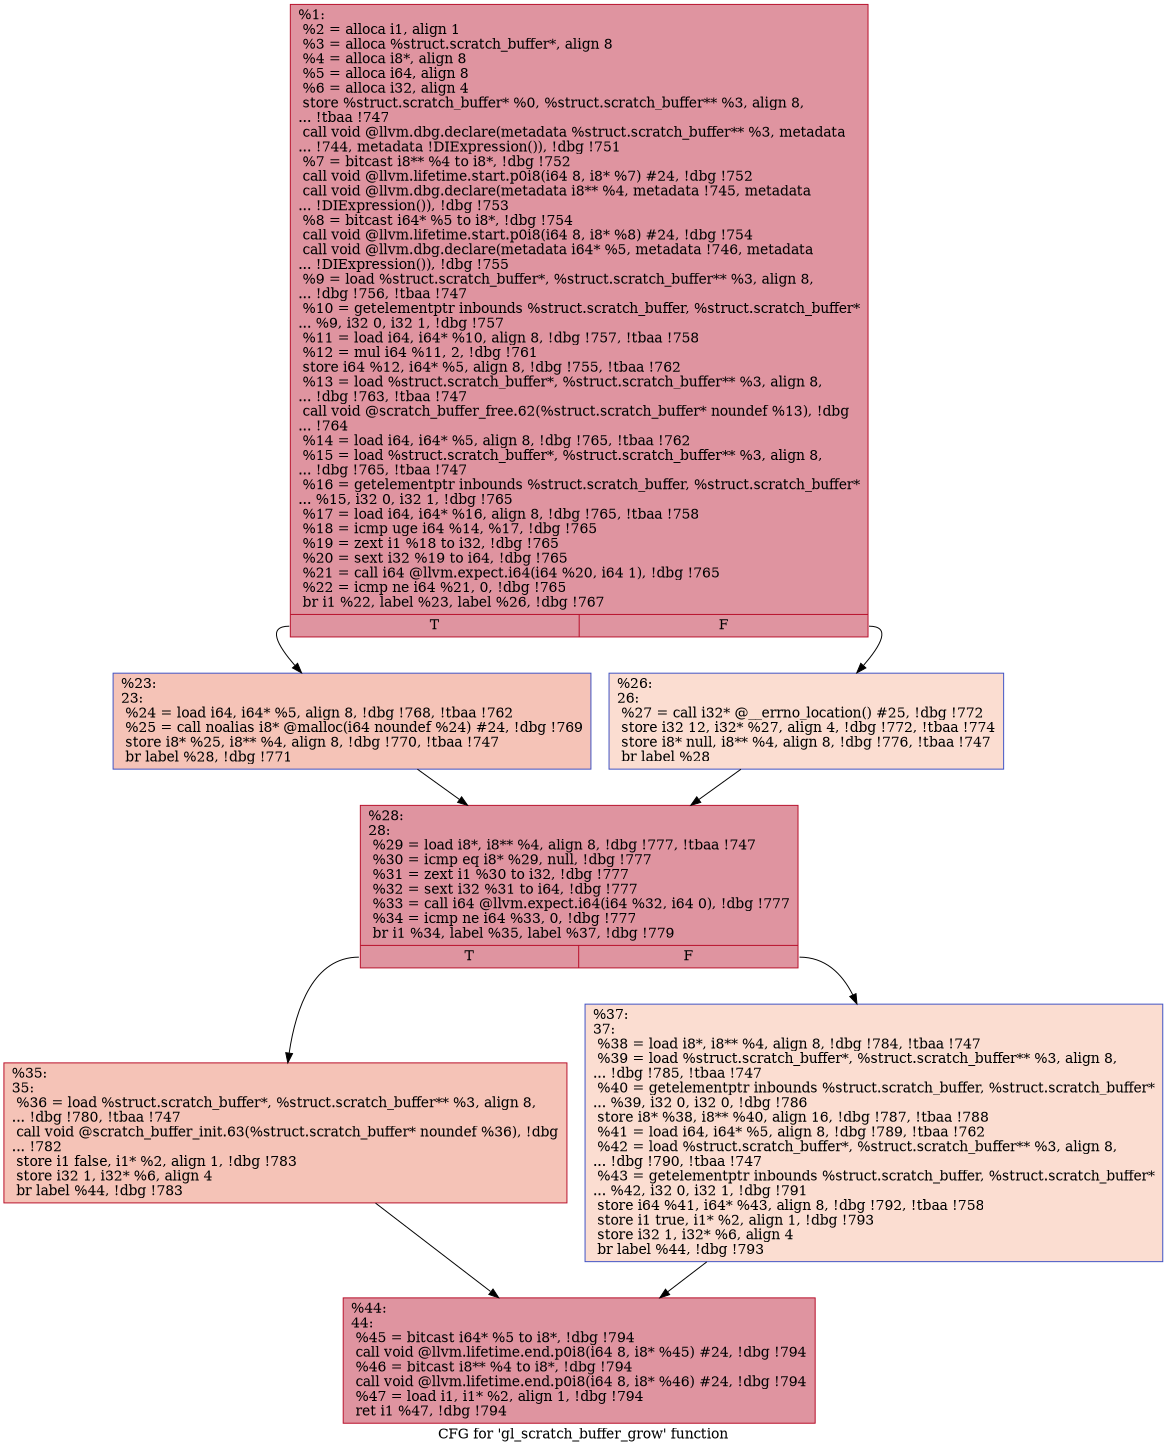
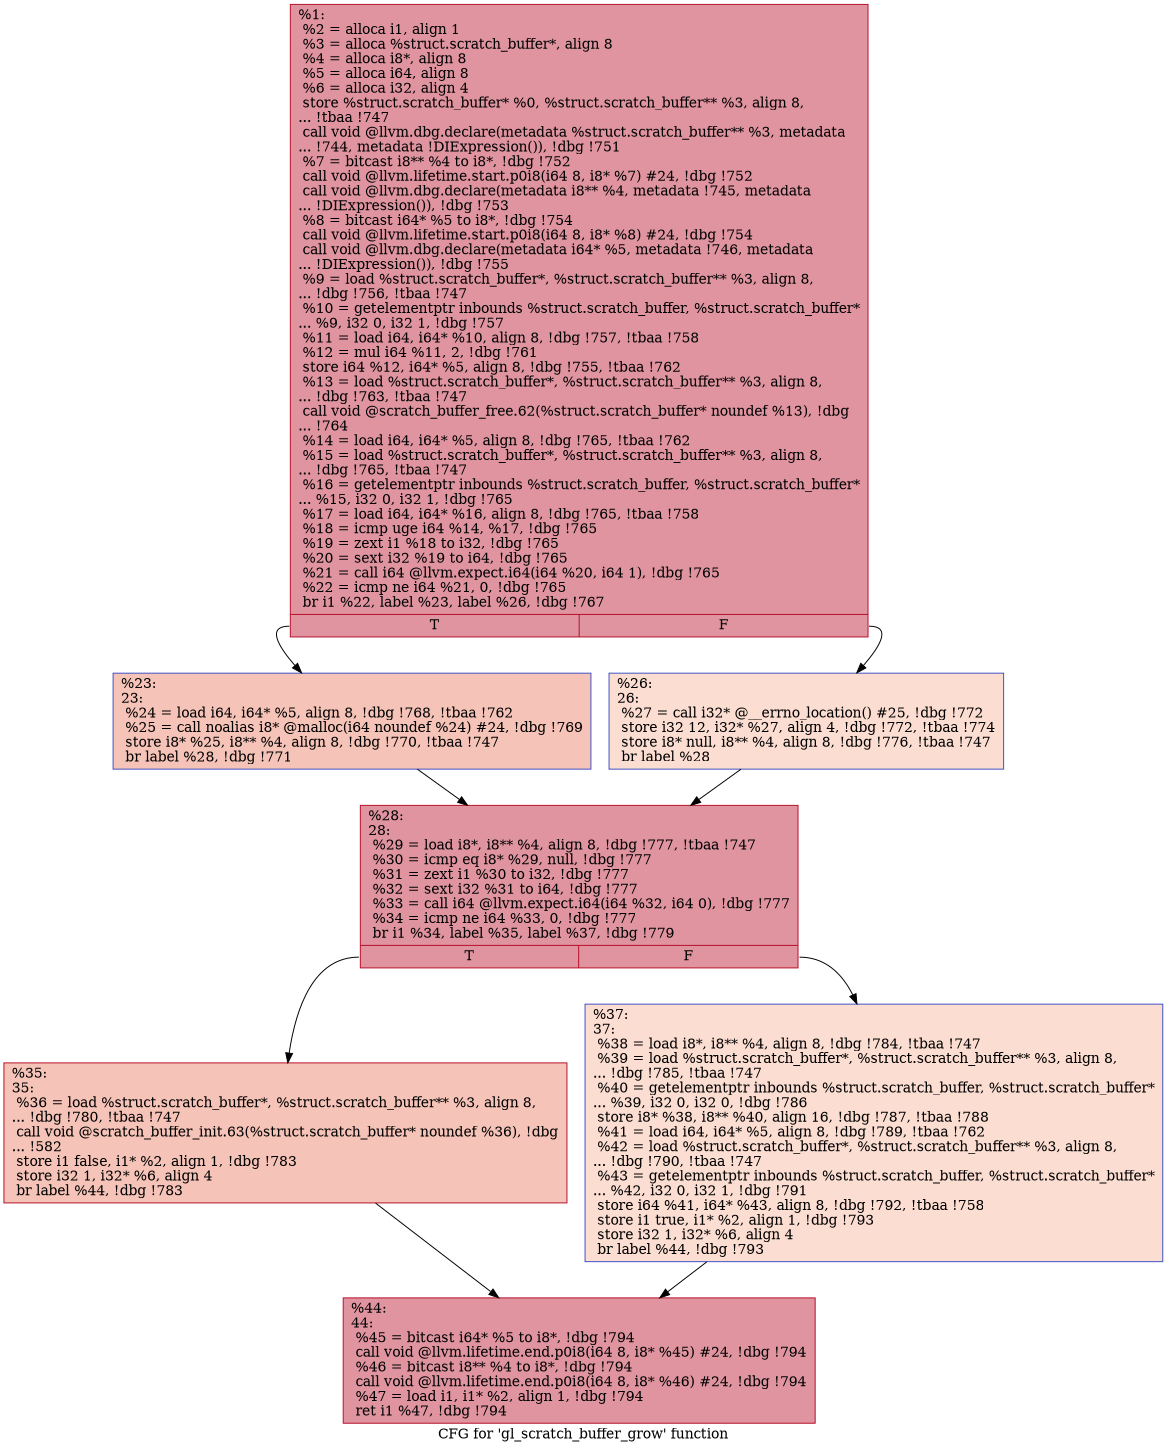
node "%35:": text "... !782" -> "... !582"
